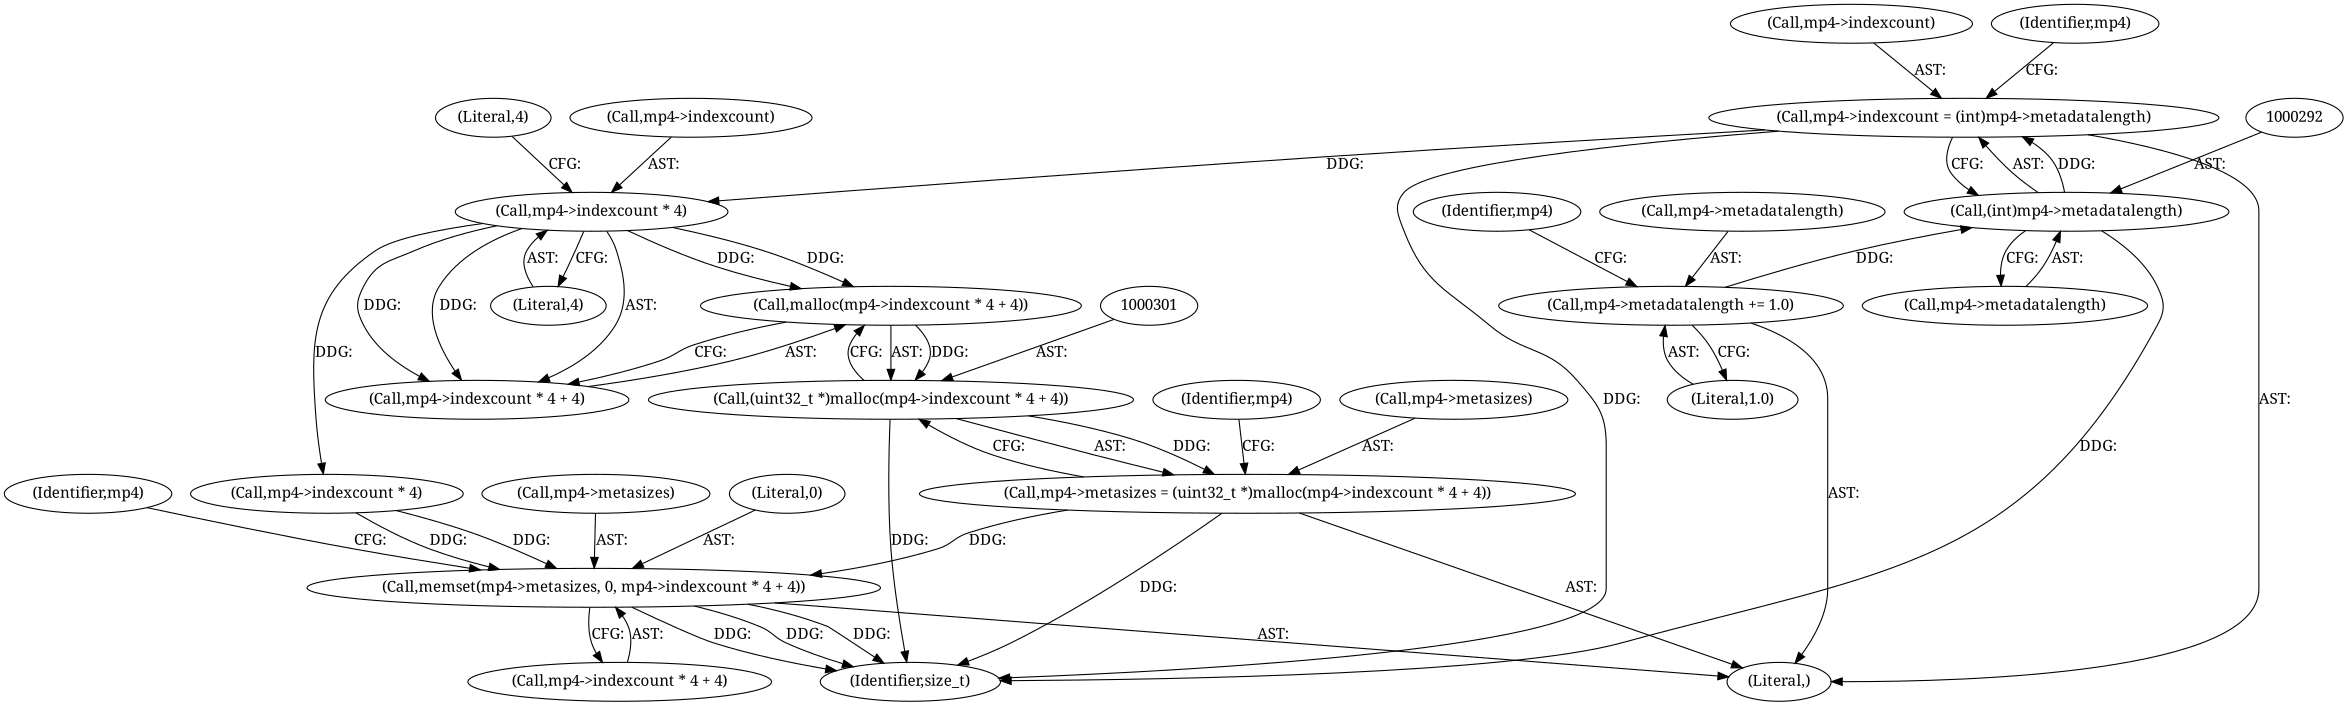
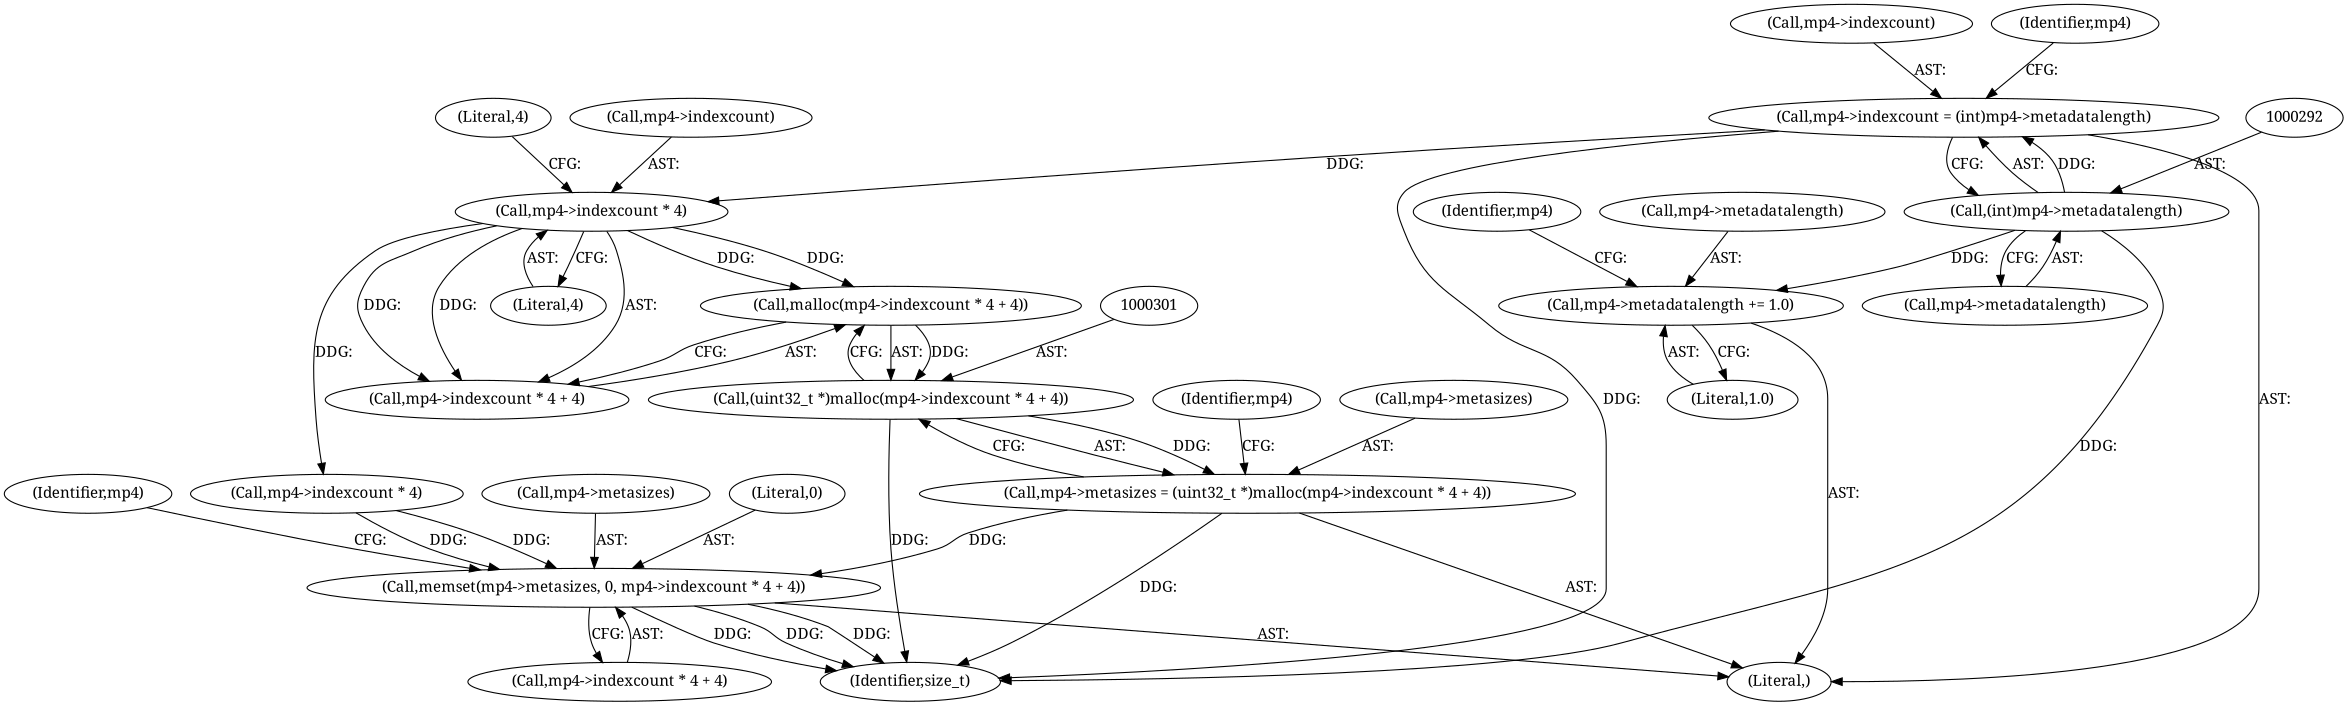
edge "(Call,mp4->metadatalength += 1.0)" -> "(Call,(int)mp4->metadatalength)": reversed
